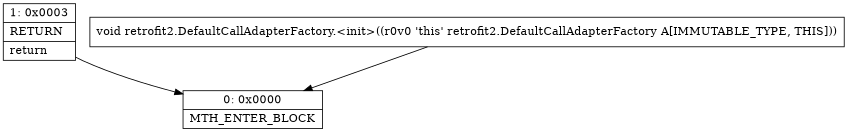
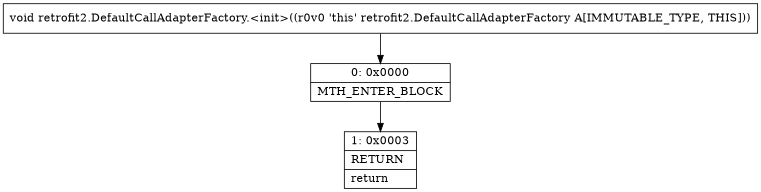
edge "1: 0x0003" -> "0: 0x0000": reversed
